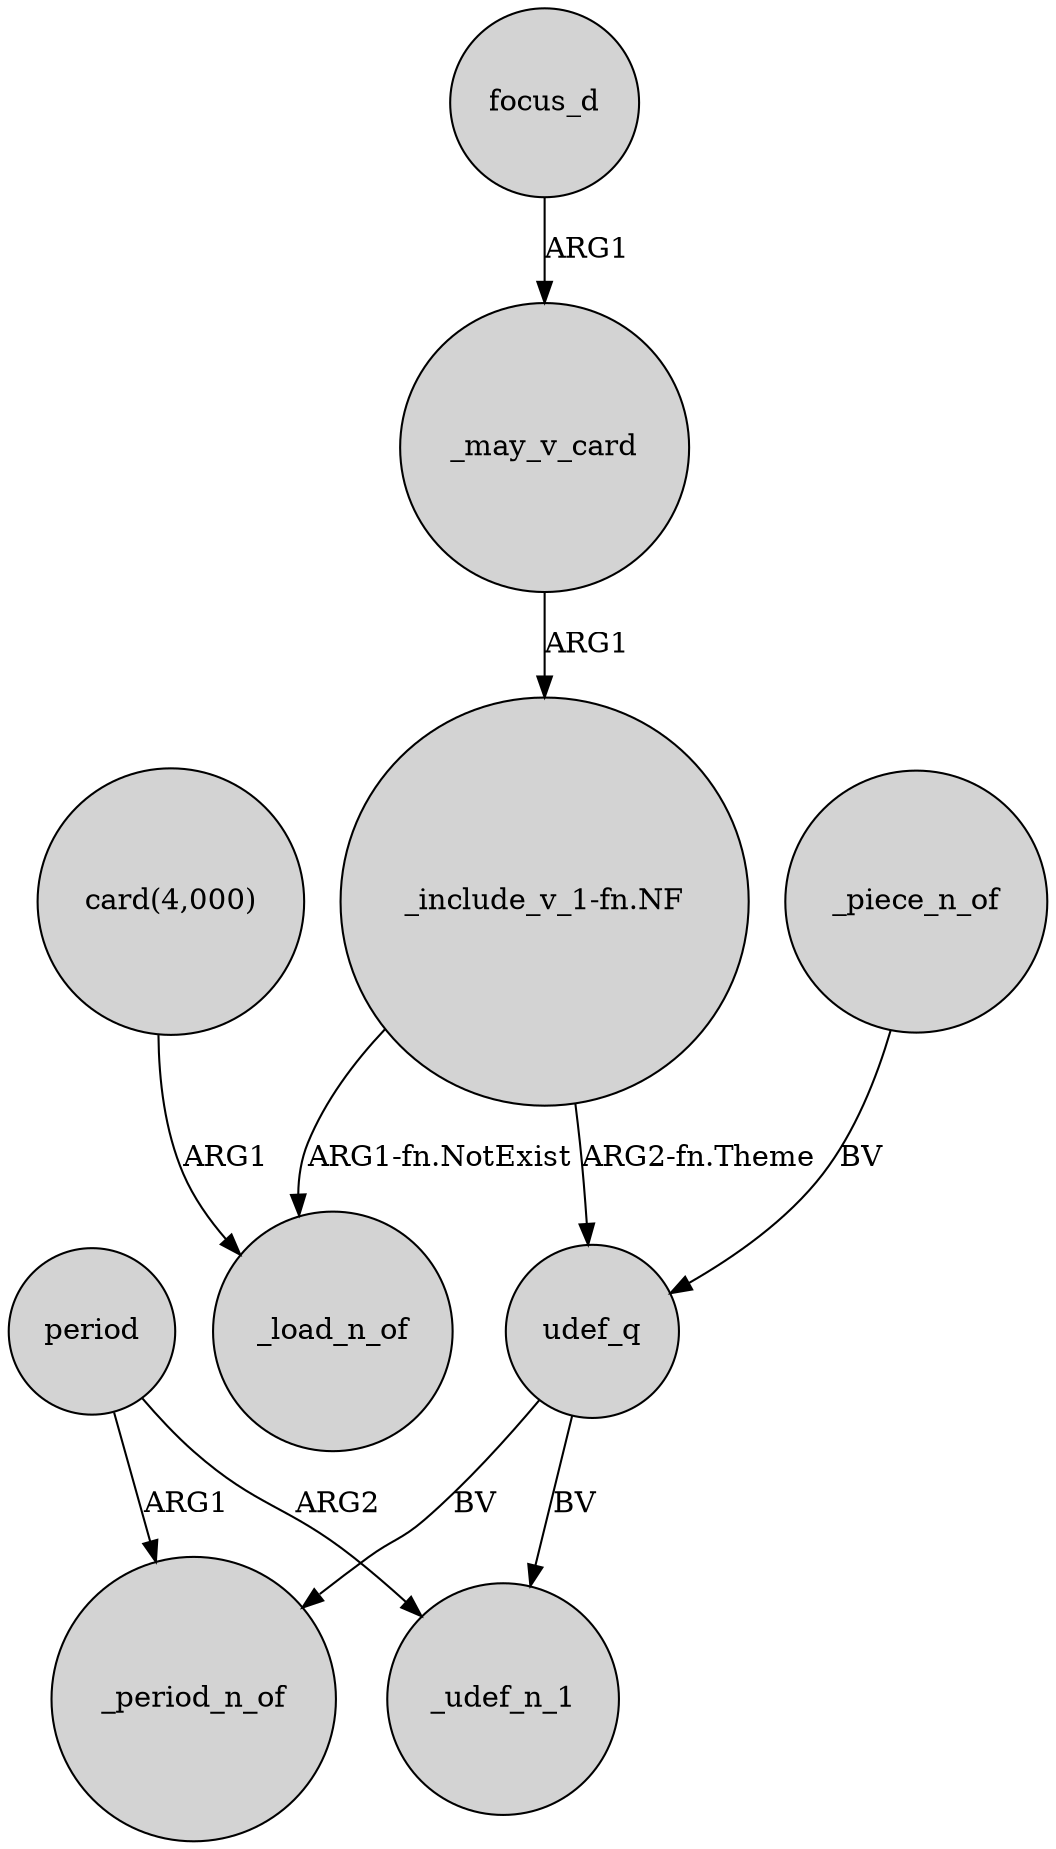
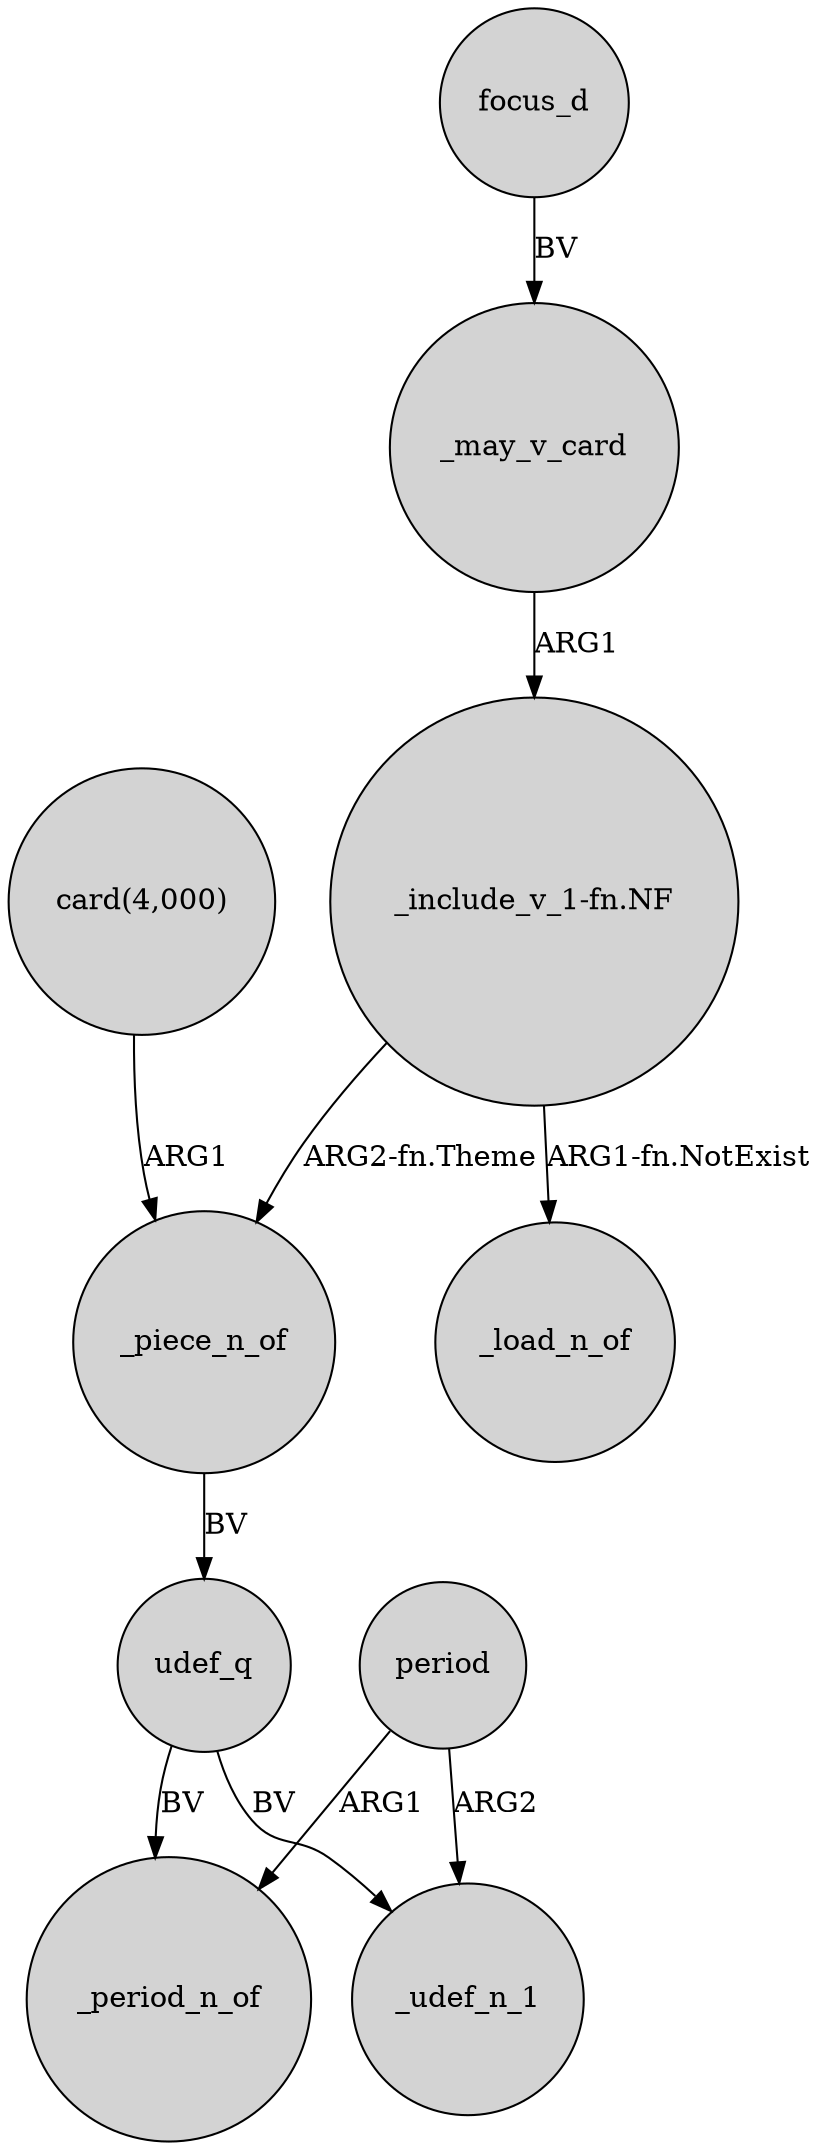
edge "focus_d" -> "_may_v_card": label "ARG1" -> "BV"
edge "card(4,000)" -> "_load_n_of": now "card(4,000)" -> "_piece_n_of"
edge "_include_v_1-fn.NF" -> "udef_q": now "_include_v_1-fn.NF" -> "_piece_n_of"
